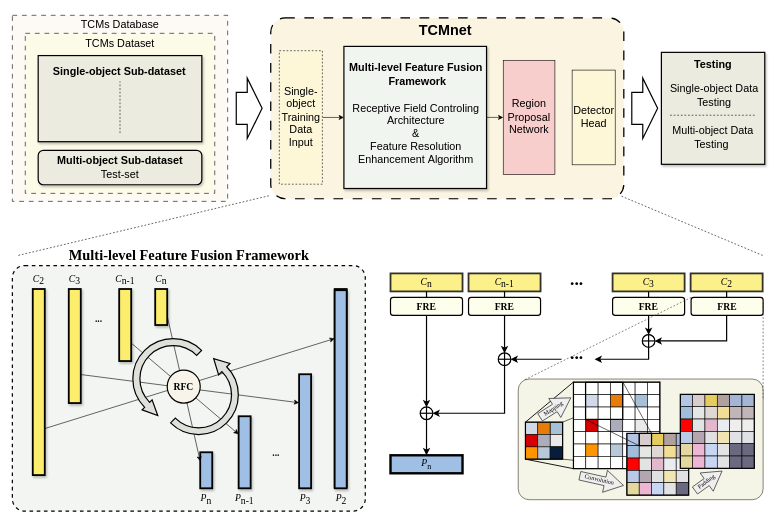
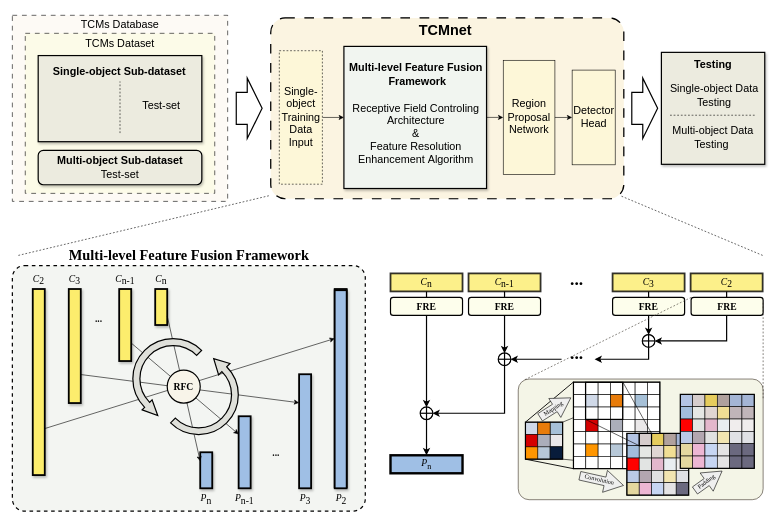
node "Test-set": added
node "RegionProposalNetwork": fillcolor #f8cecc -> #fdf7d8
edge "RegionProposalNetwork" -> "DetectorHead": added
